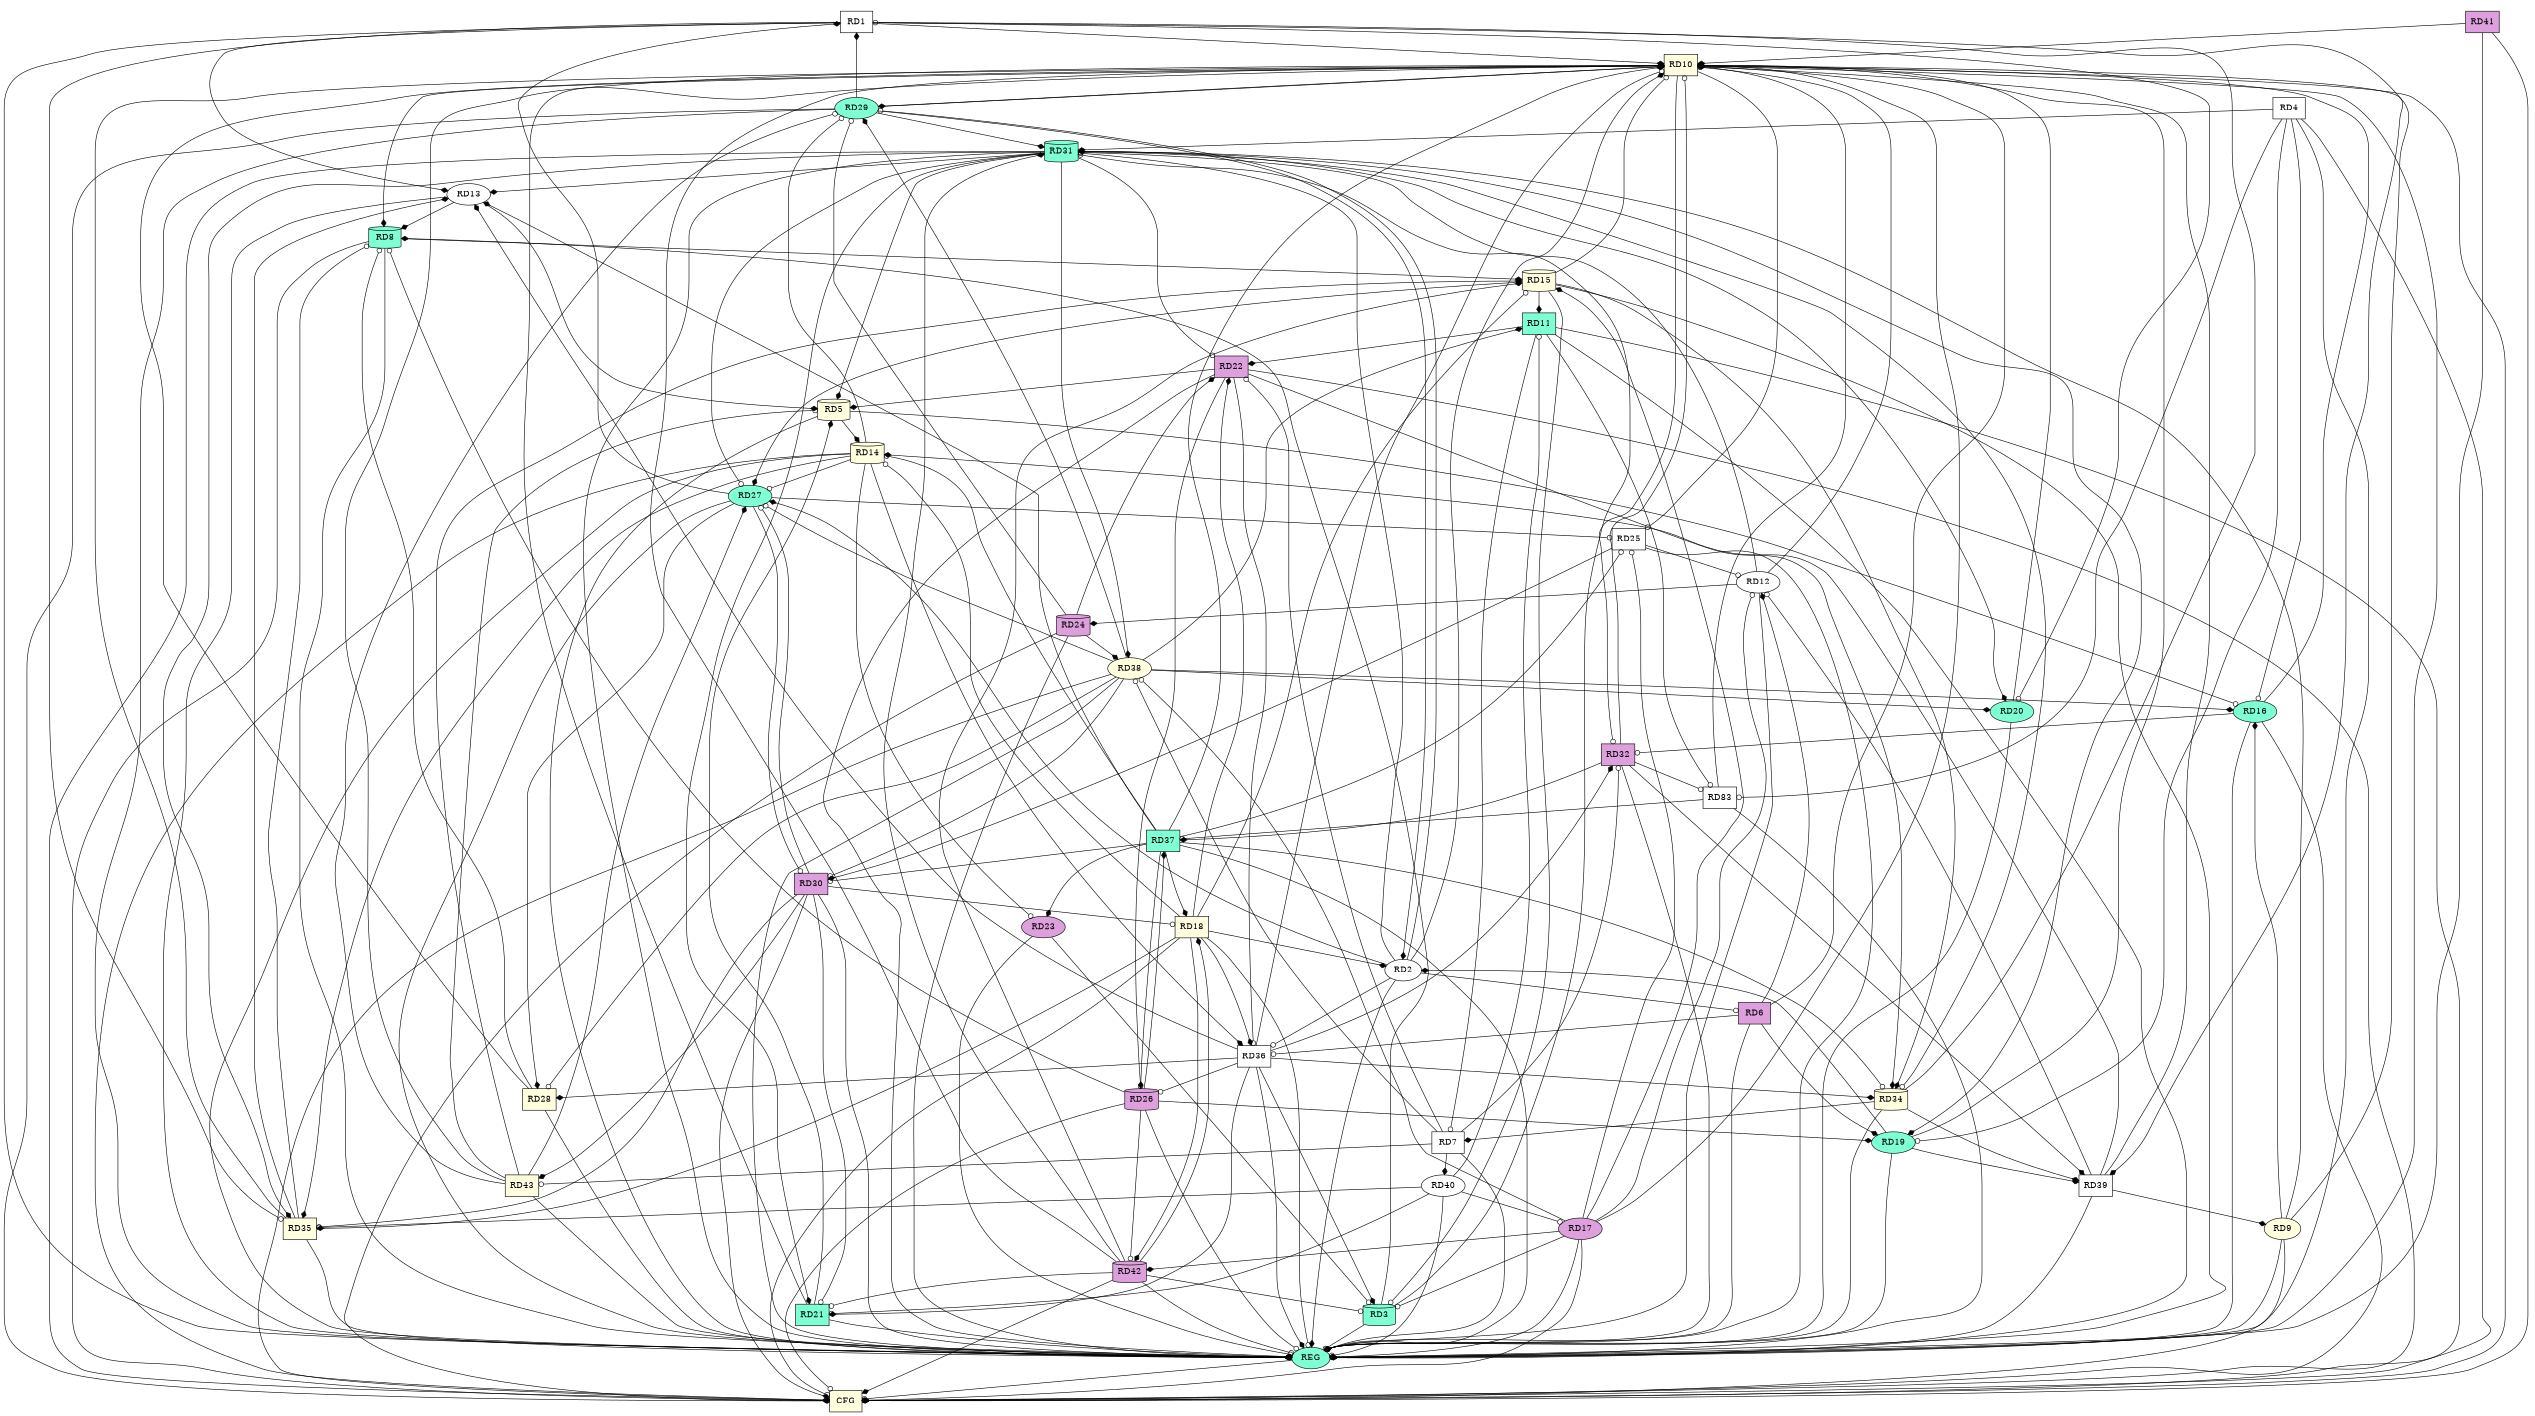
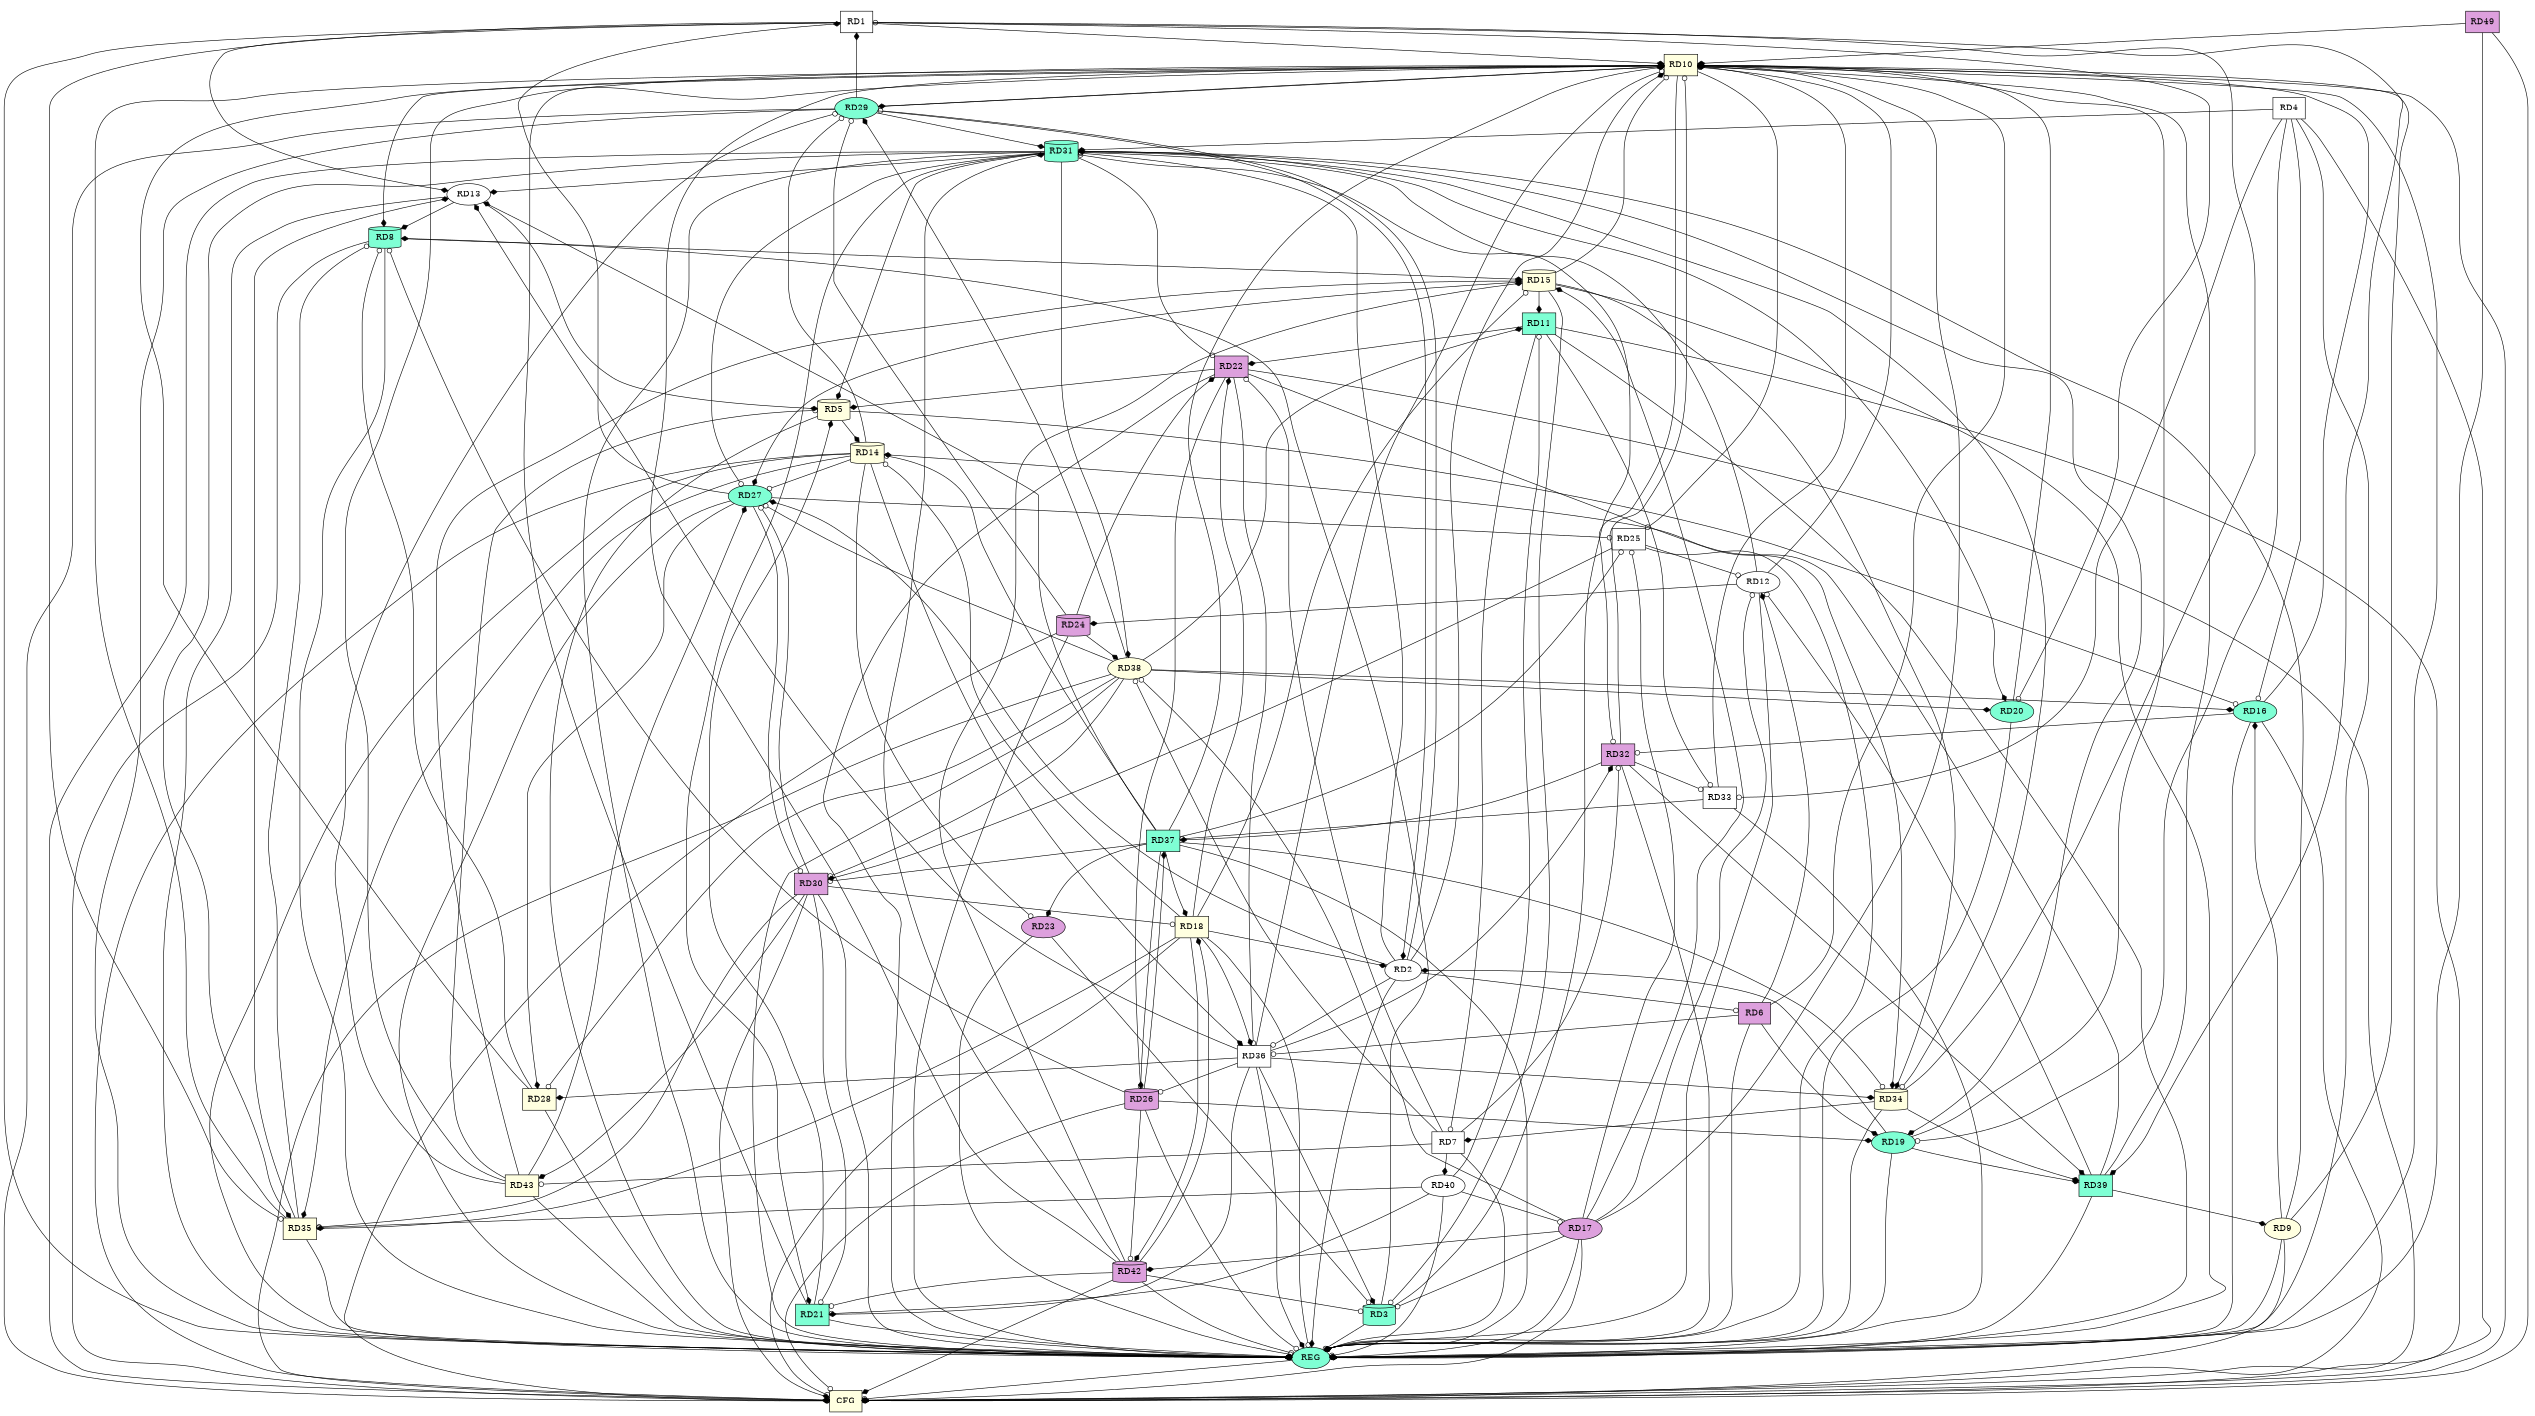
node "RD41": label "RD41" -> "RD49"
node "RD83": label "RD83" -> "RD33"
node "RD39": fillcolor white -> aquamarine
